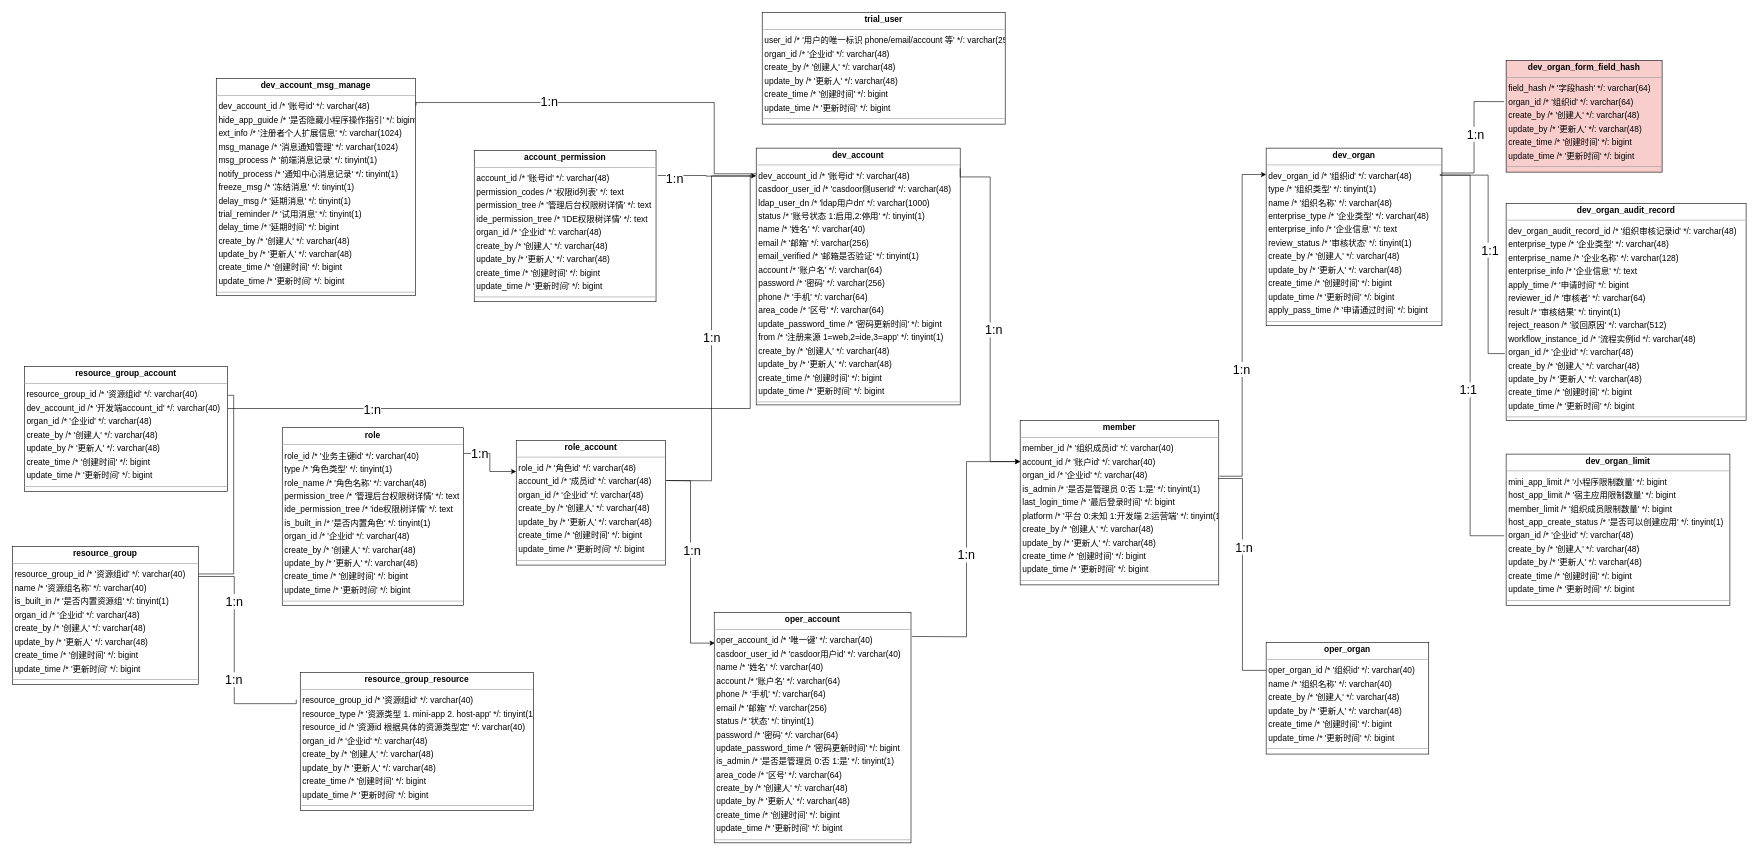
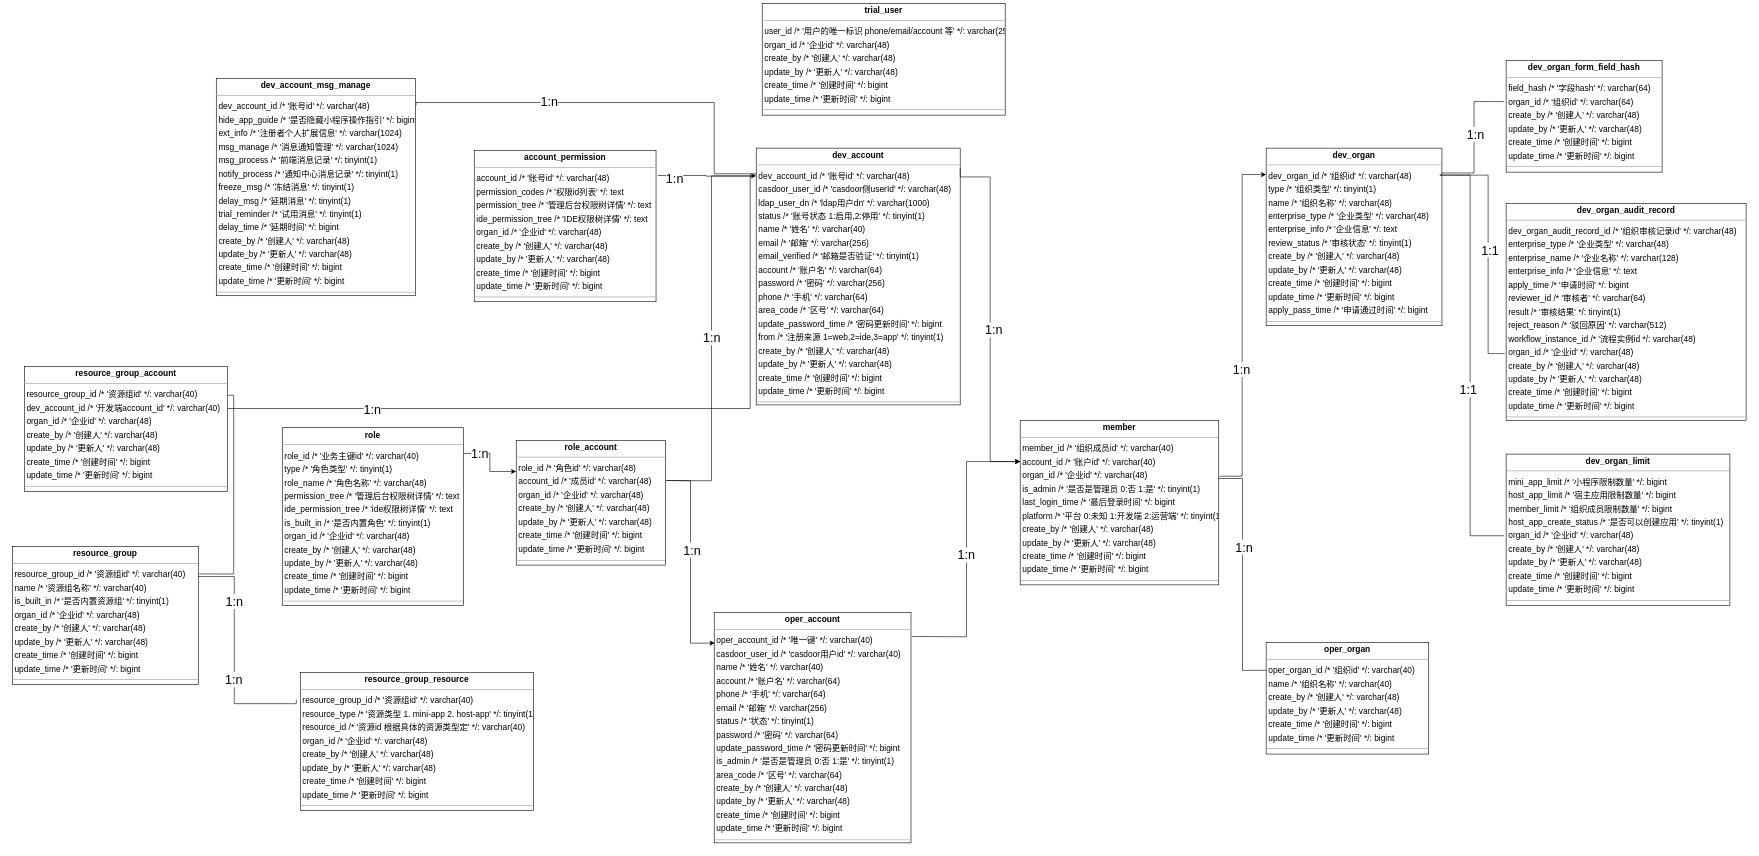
node "trial_user user_id /* '用户的唯一标识 phone/email/account 等' */: varchar(256) organ_id /* '企业id' */: varchar(48) create_by /* '创建人' */: varchar(48) update_by /* '更新人' */: varchar(48) create_time /* '创建时间' */: bigint update_time /* '更新时间' */: bigint idd /* '自增id' */: bigint": moved (884, 68) -> (884, 59)
node "dev_organ_form_field_hash field_hash /* '字段hash' */: varchar(64) organ_id /* '组织id' */: varchar(64) create_by /* '创建人' */: varchar(48) update_by /* '更新人' */: varchar(48) create_time /* '创建时间' */: bigint update_time /* '更新时间' */: bigint idd /* '自增id' */: bigint": fillcolor #f8cecc -> #ffffff
